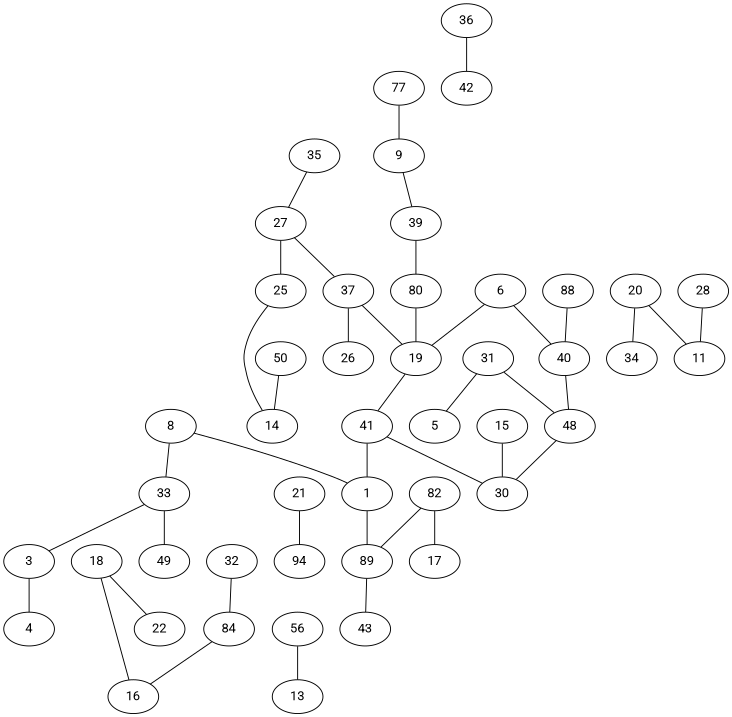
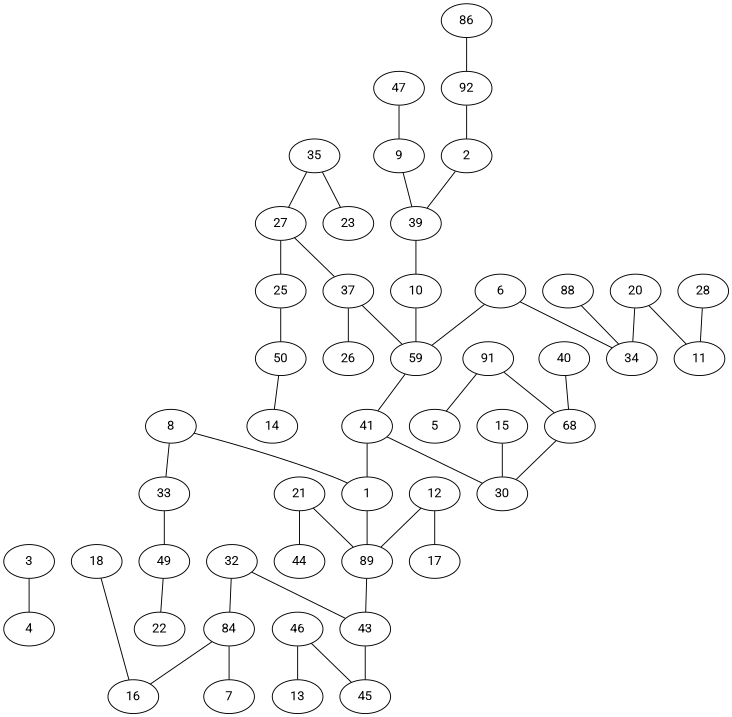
node "36": label "36" -> "86"
node "77": label "77" -> "47"
node "42": label "42" -> "92"
node "2": added
node "23": added
node "80": label "80" -> "10"
edge "6" -- "40": now "6" -- "34"
edge "88" -- "40": now "88" -- "34"
edge "25" -- "14": now "25" -- "50"
node "19": label "19" -> "59"
node "31": label "31" -> "91"
node "48": label "48" -> "68"
node "82": label "82" -> "12"
edge "33" -- "3": removed
edge "21" -- "89": added
node "94": label "94" -> "44"
edge "18" -- "22": now "49" -- "22"
edge "32" -- "43": added
node "56": label "56" -> "46"
node "7": added
node "45": added
